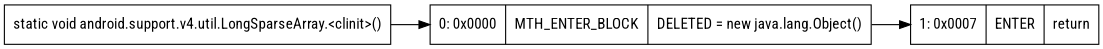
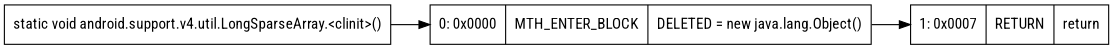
node "1: 0x0007": text "ENTER" -> "RETURN"
